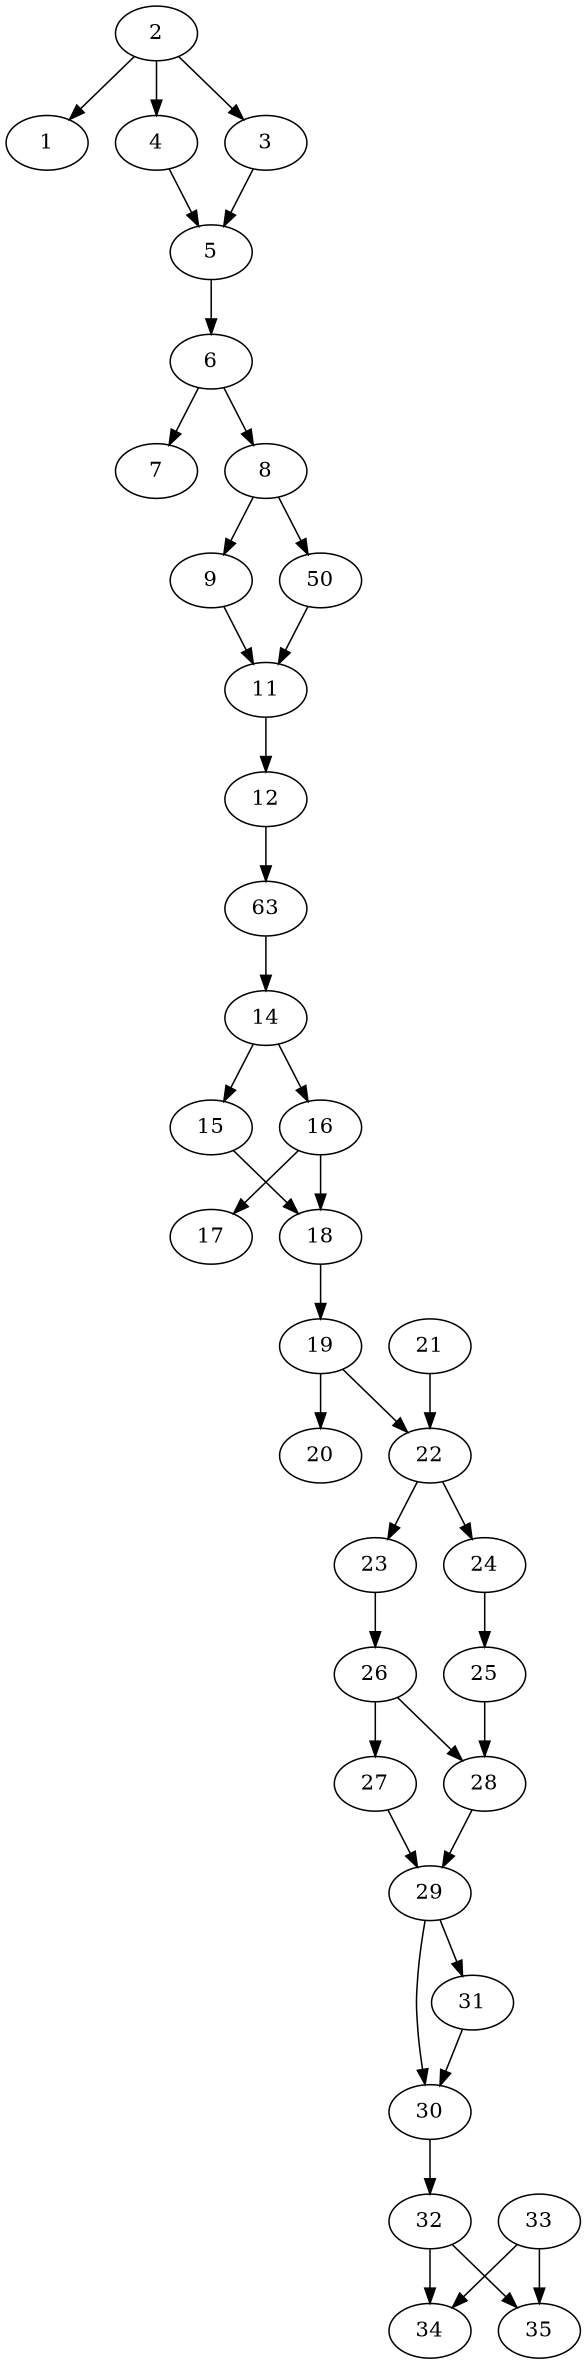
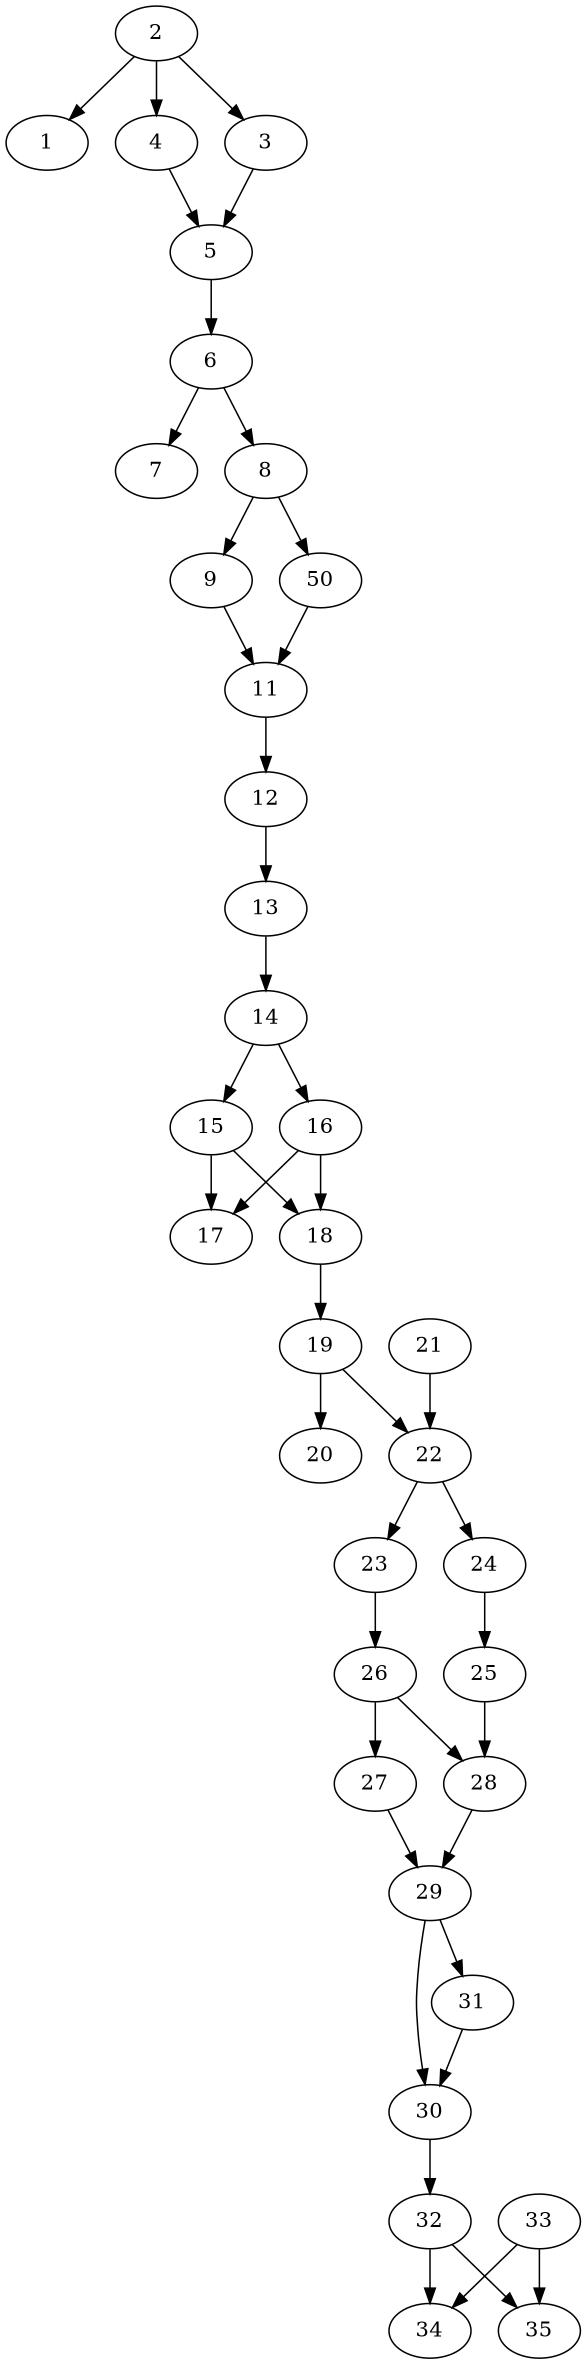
node "63": label "63" -> "13"
edge "15" -> "17": added
